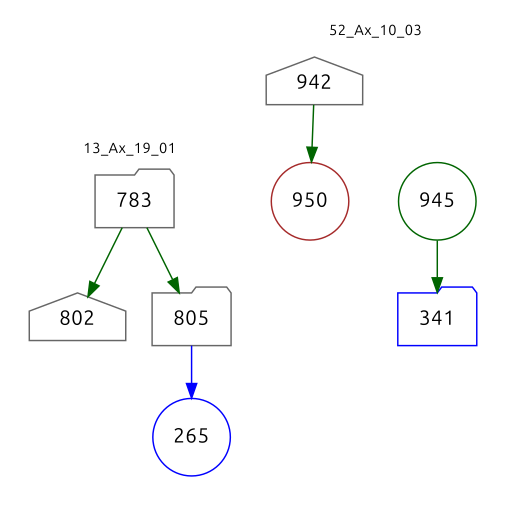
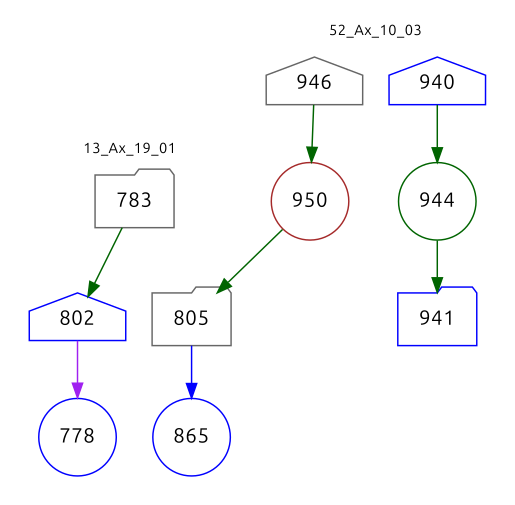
node "942": label "942" -> "946"
node "940": added
node "945": label "945" -> "944"
edge "783" -> "805": now "950" -> "805"
node "802": color gray40 -> blue
node "341": label "341" -> "941"
node "778": added
node "265": label "265" -> "865"
